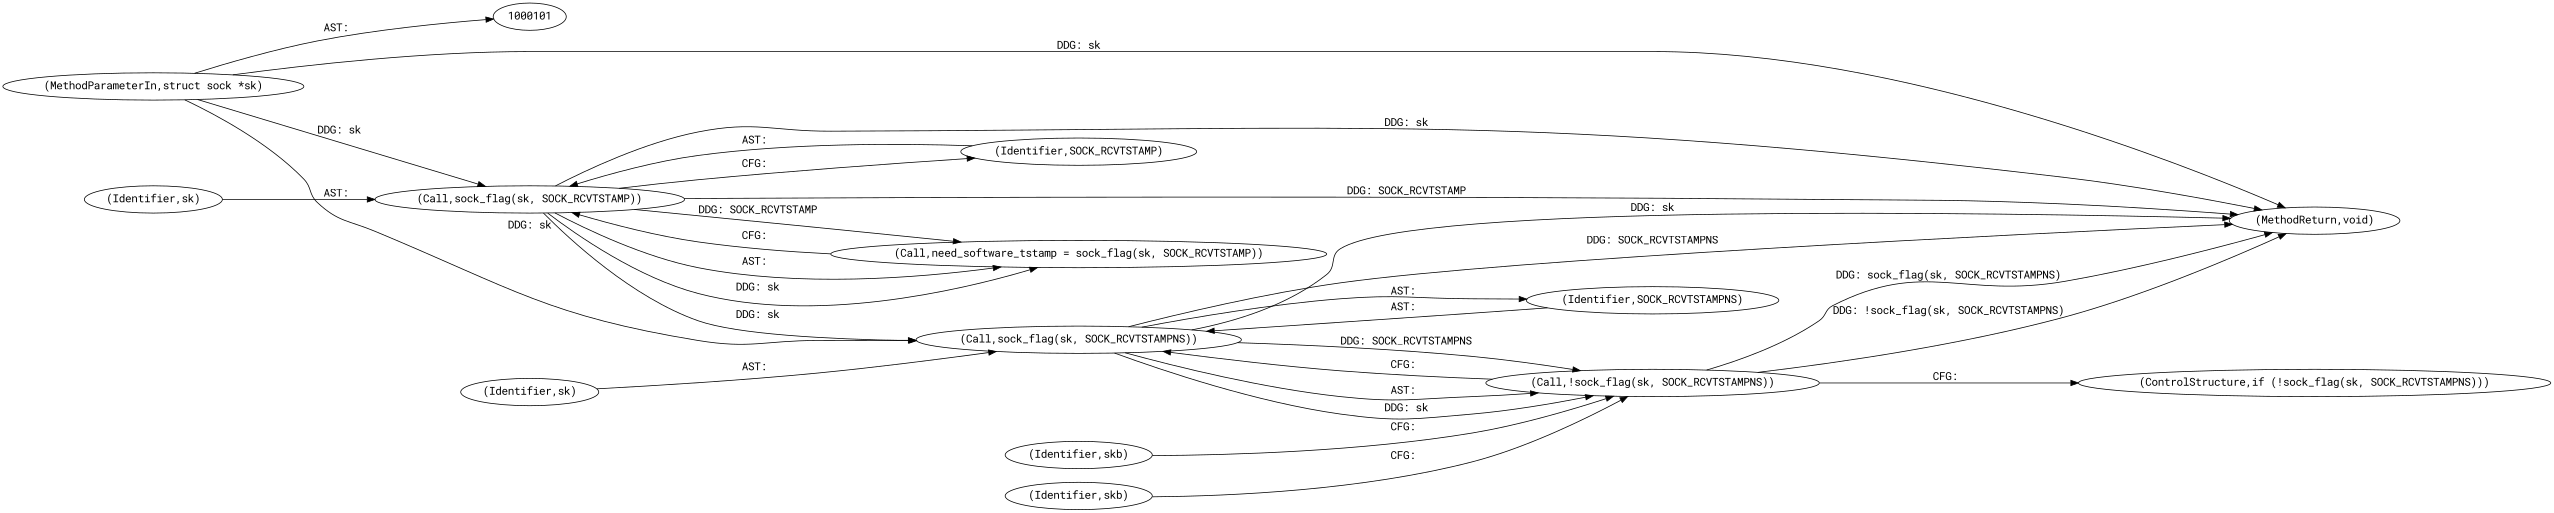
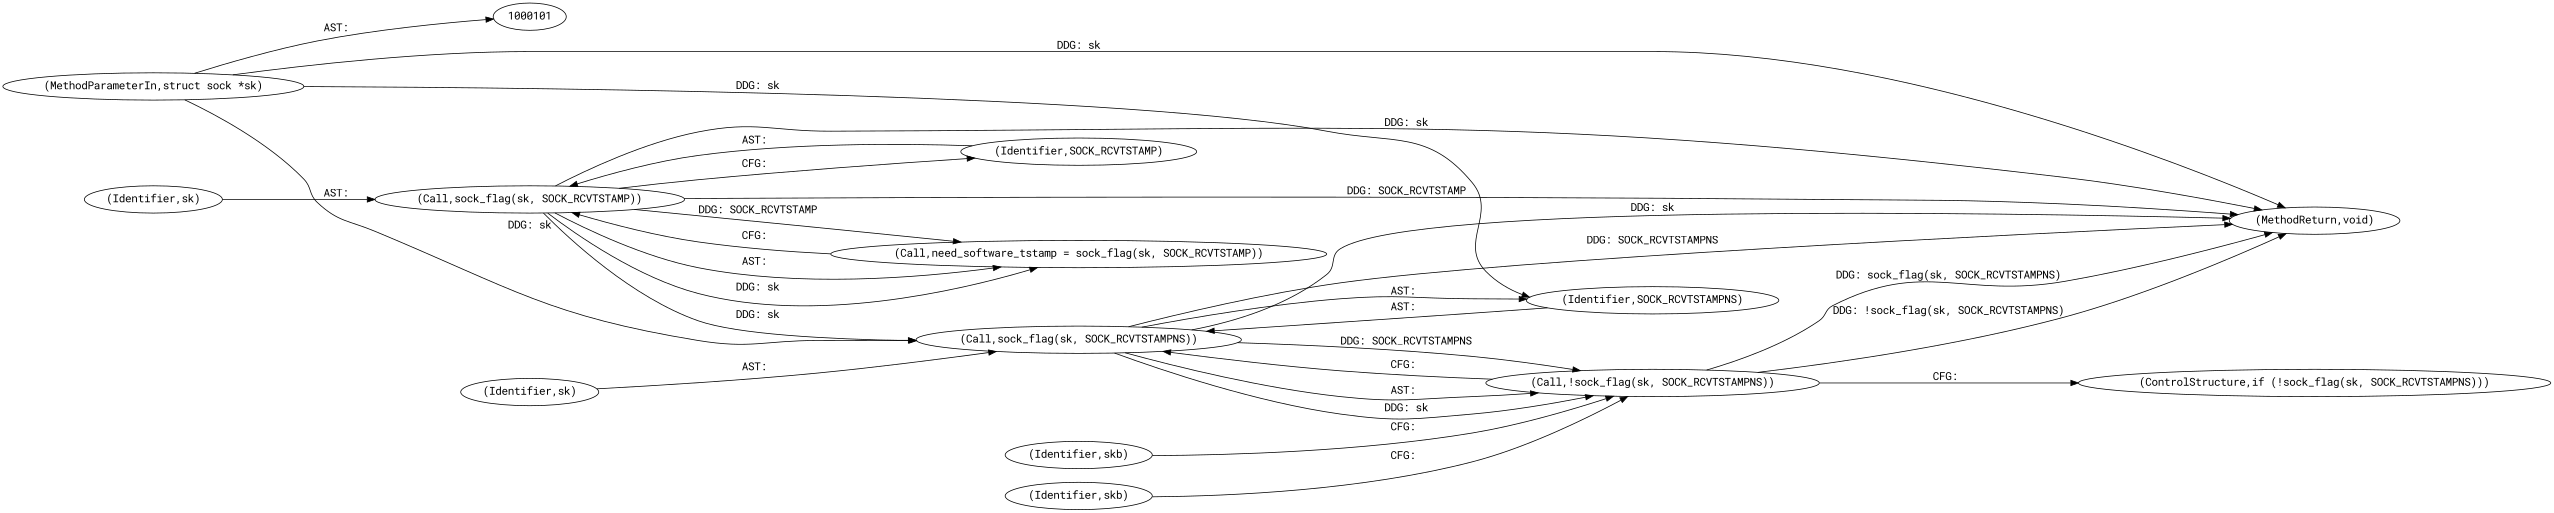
edge "(MethodParameterIn,struct sock *sk)" -> "(Call,sock_flag(sk, SOCK_RCVTSTAMP))": now "(MethodParameterIn,struct sock *sk)" -> "(Identifier,SOCK_RCVTSTAMPNS)"
